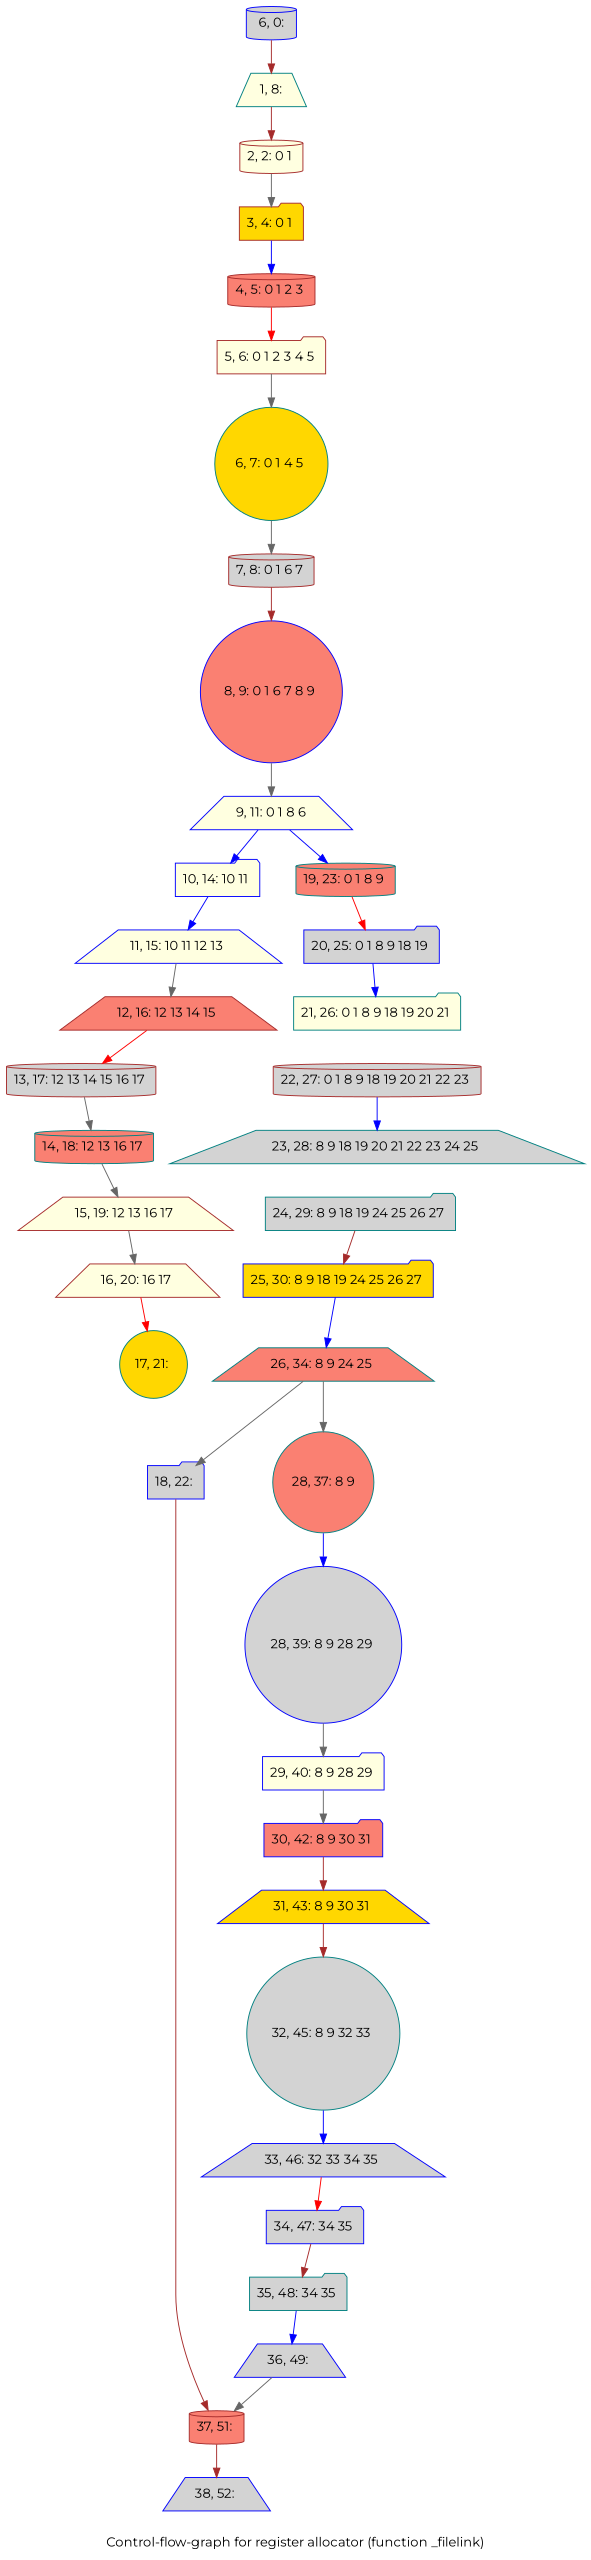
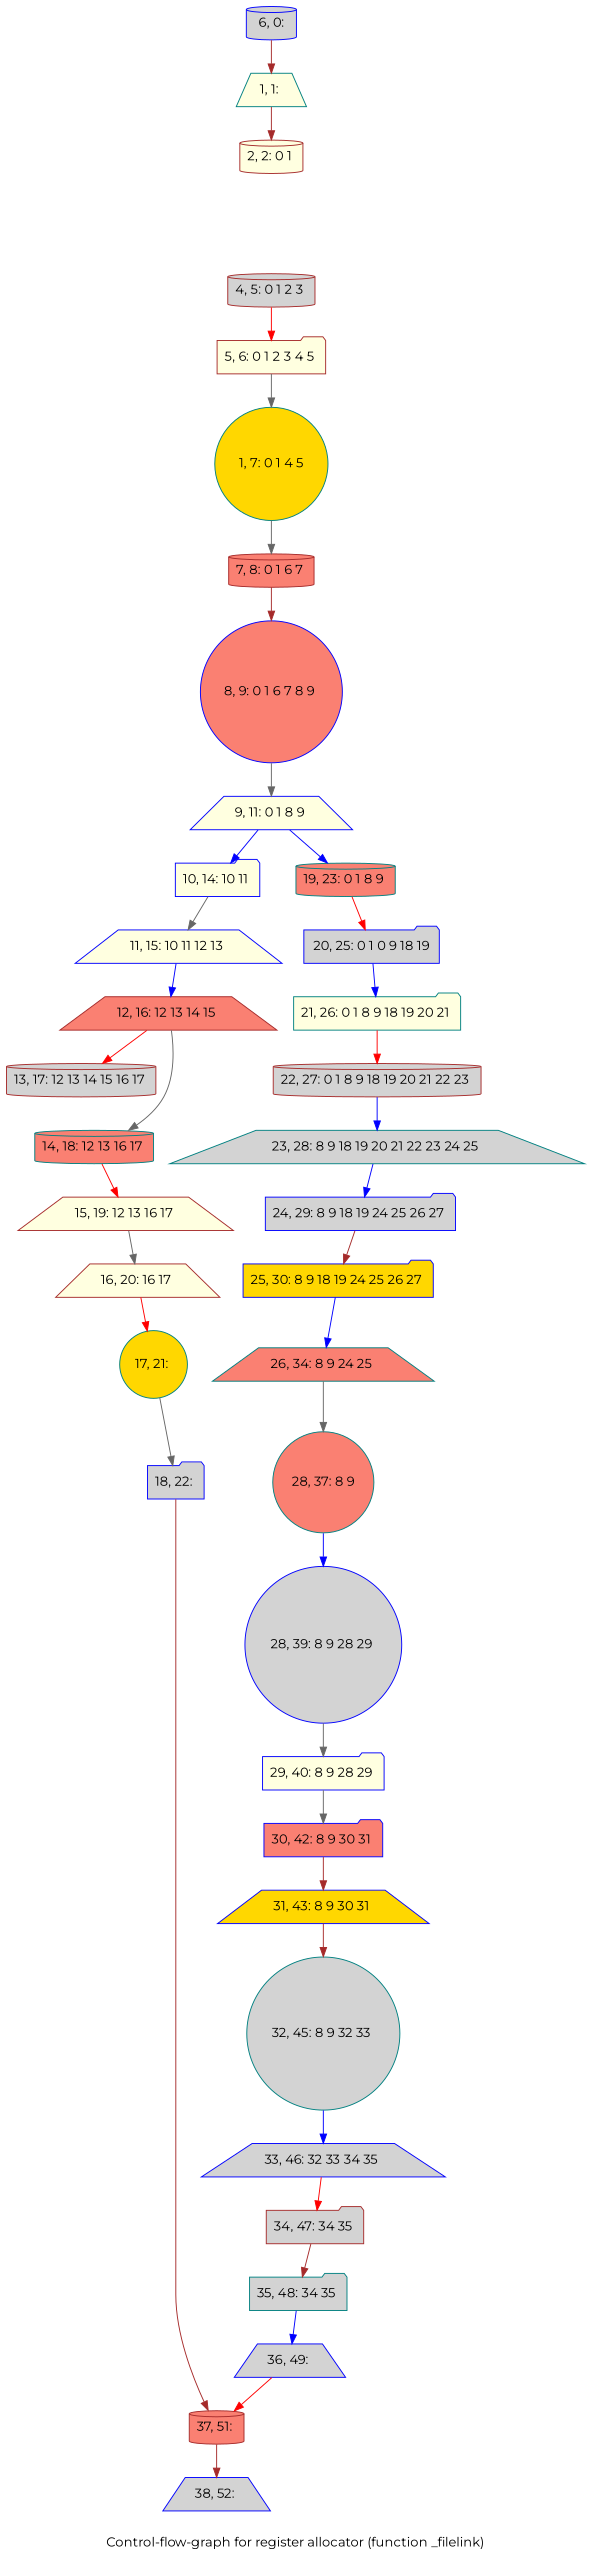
node "1, 8:": label "1, 8:" -> "1, 1:"
node "3, 4: 0 1": removed
node "4, 5: 0 1 2 3": fillcolor salmon -> lightgrey
node "6, 7: 0 1 4 5": label "6, 7: 0 1 4 5" -> "1, 7: 0 1 4 5"
node "7, 8: 0 1 6 7": fillcolor lightgrey -> salmon
node "9, 11: 0 1 8 6": label "9, 11: 0 1 8 6" -> "9, 11: 0 1 8 9"
edge "10, 14: 10 11" -> "11, 15: 10 11 12 13": color blue -> gray40
node "20, 25: 0 1 8 9 18 19": label "20, 25: 0 1 8 9 18 19" -> "20, 25: 0 1 0 9 18 19"
edge "11, 15: 10 11 12 13" -> "12, 16: 12 13 14 15": color gray40 -> blue
edge "21, 26: 0 1 8 9 18 19 20 21" -> "22, 27: 0 1 8 9 18 19 20 21 22 23": added
edge "13, 17: 12 13 14 15 16 17" -> "14, 18: 12 13 16 17": now "12, 16: 12 13 14 15" -> "14, 18: 12 13 16 17"
edge "14, 18: 12 13 16 17" -> "15, 19: 12 13 16 17": color gray40 -> red
edge "23, 28: 8 9 18 19 20 21 22 23 24 25" -> "24, 29: 8 9 18 19 24 25 26 27": added
node "24, 29: 8 9 18 19 24 25 26 27": color teal -> blue
edge "26, 34: 8 9 24 25" -> "18, 22:": now "17, 21:" -> "18, 22:"
node "34, 47: 34 35": color blue -> brown
edge "36, 49:" -> "37, 51:": color gray40 -> red
